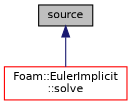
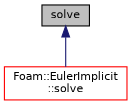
node "source": label "source" -> "solve"
